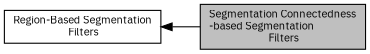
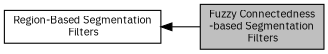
node "Segmentation Connectedness -based Segmentation Filters": label "Segmentation Connectedness -based Segmentation Filters" -> "Fuzzy Connectedness -based Segmentation Filters"
